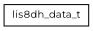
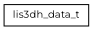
node "lis8dh_data_t": label "lis8dh_data_t" -> "lis3dh_data_t"
